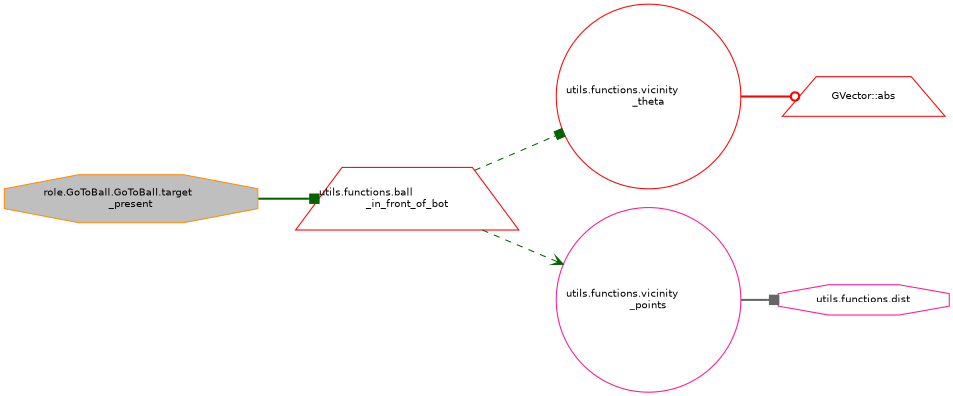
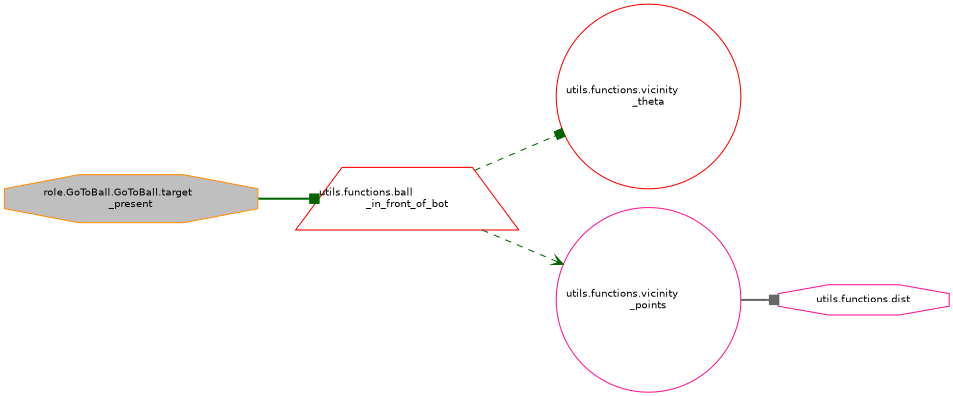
node "GVector::abs": removed
